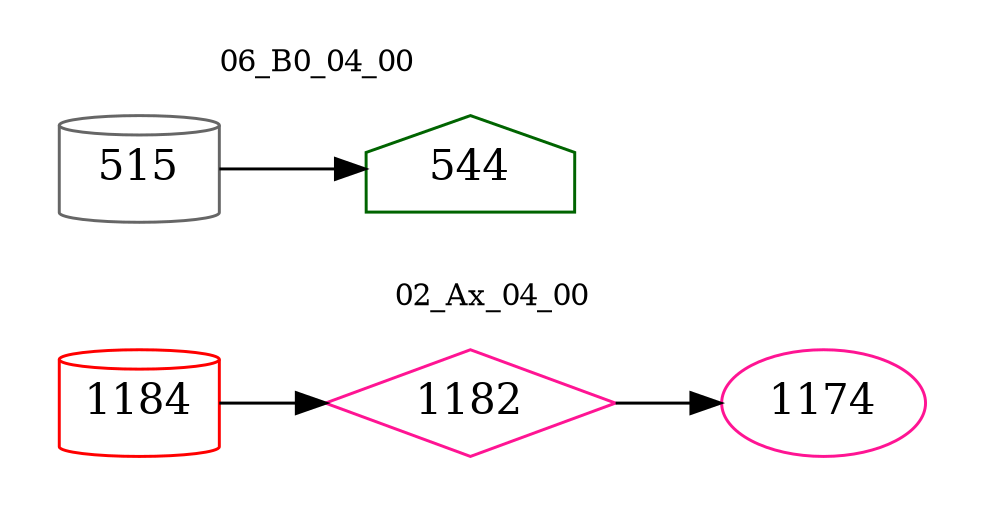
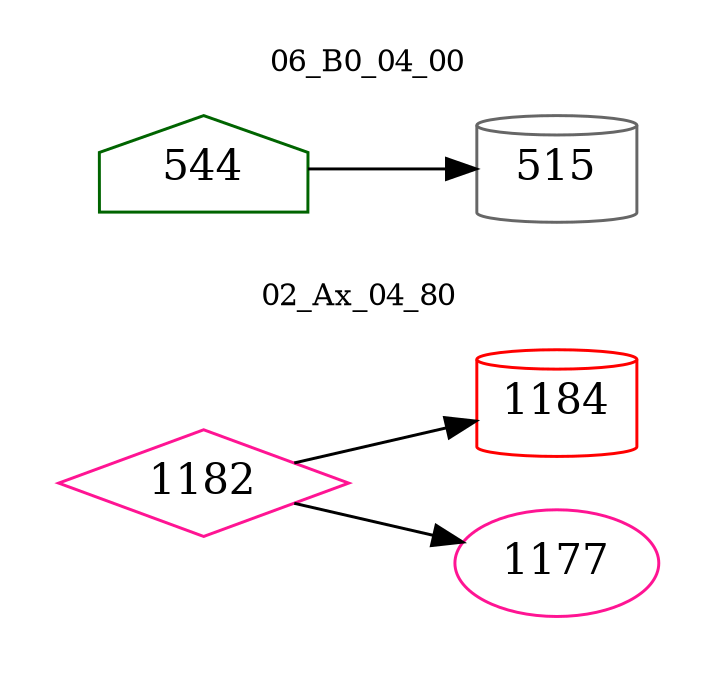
edge "515" -> "544": reversed
cluster "02_Ax_04_00": label "02_Ax_04_00" -> "02_Ax_04_80"
edge "1184" -> "1182": reversed
node "1174": label "1174" -> "1177"
